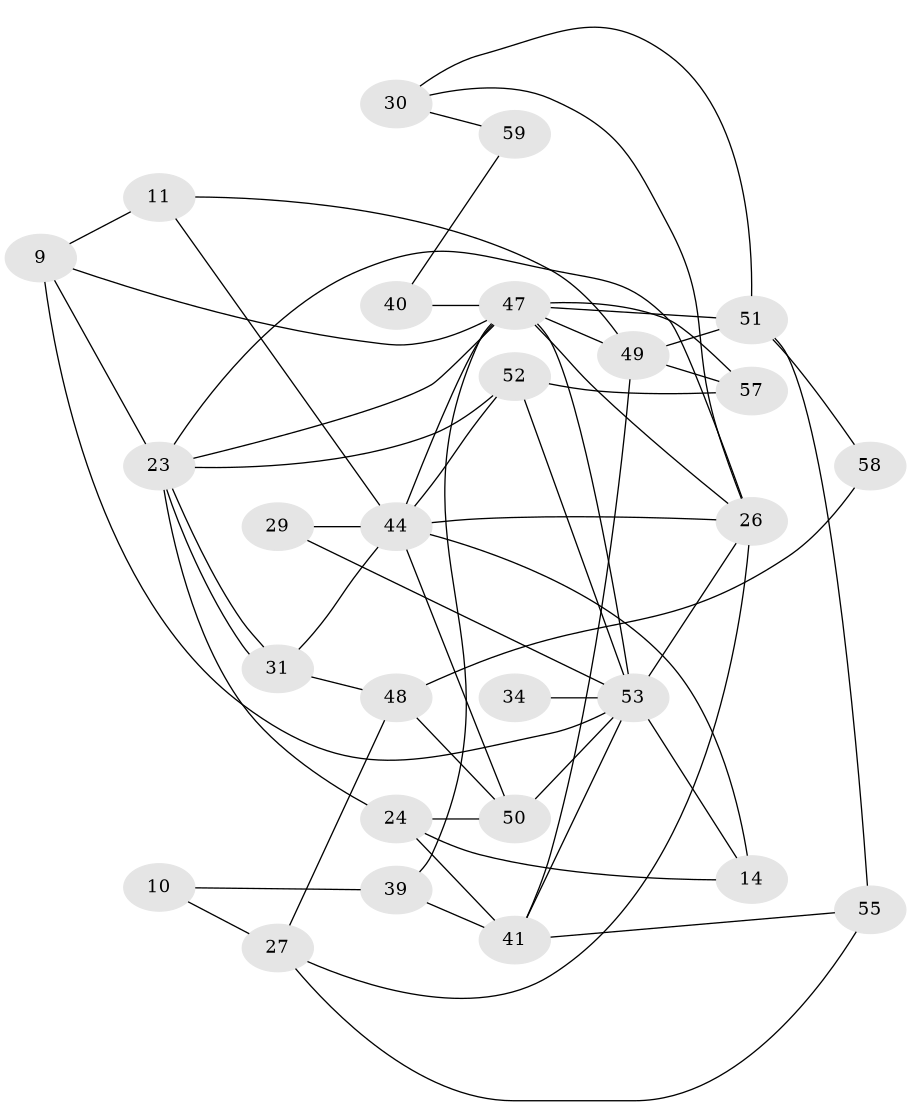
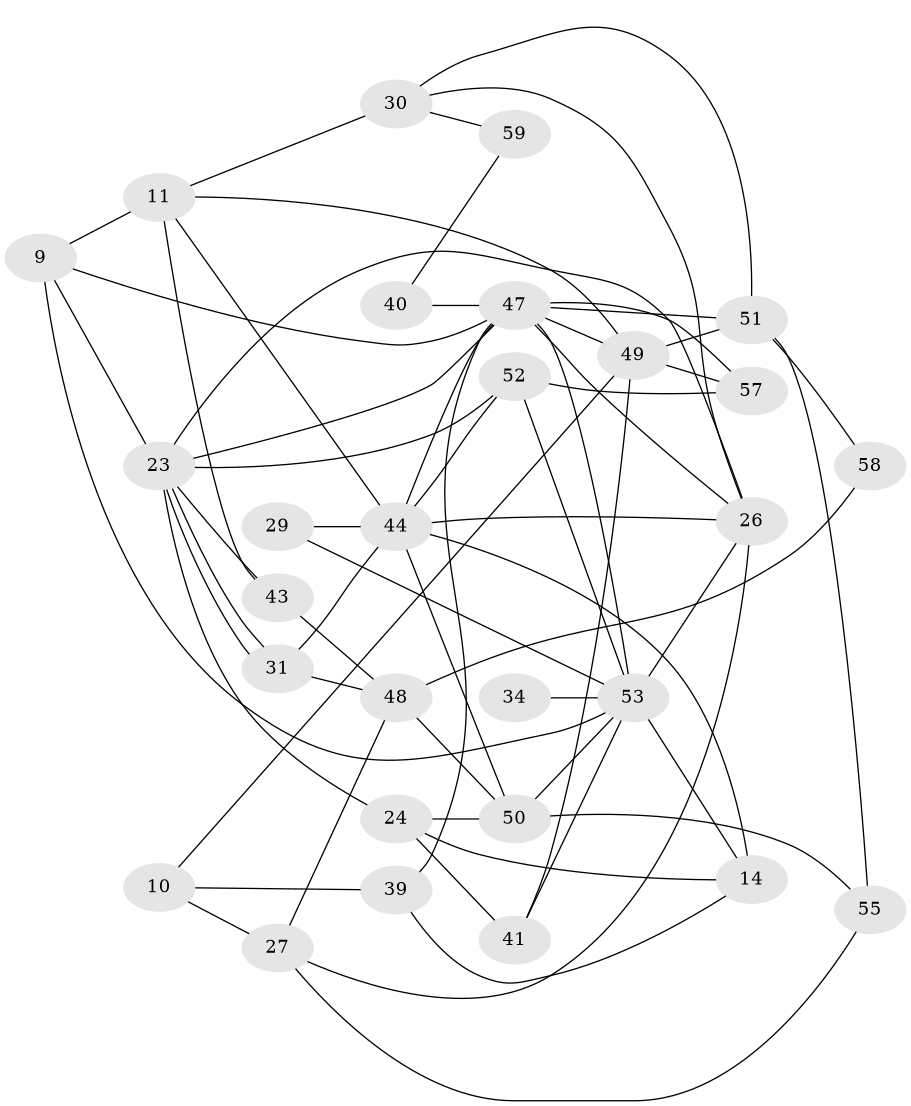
edge "30" -- "11": added
node "43": added
edge "49" -- "10": added
edge "39" -- "41": now "39" -- "14"
edge "55" -- "41": now "55" -- "50"
